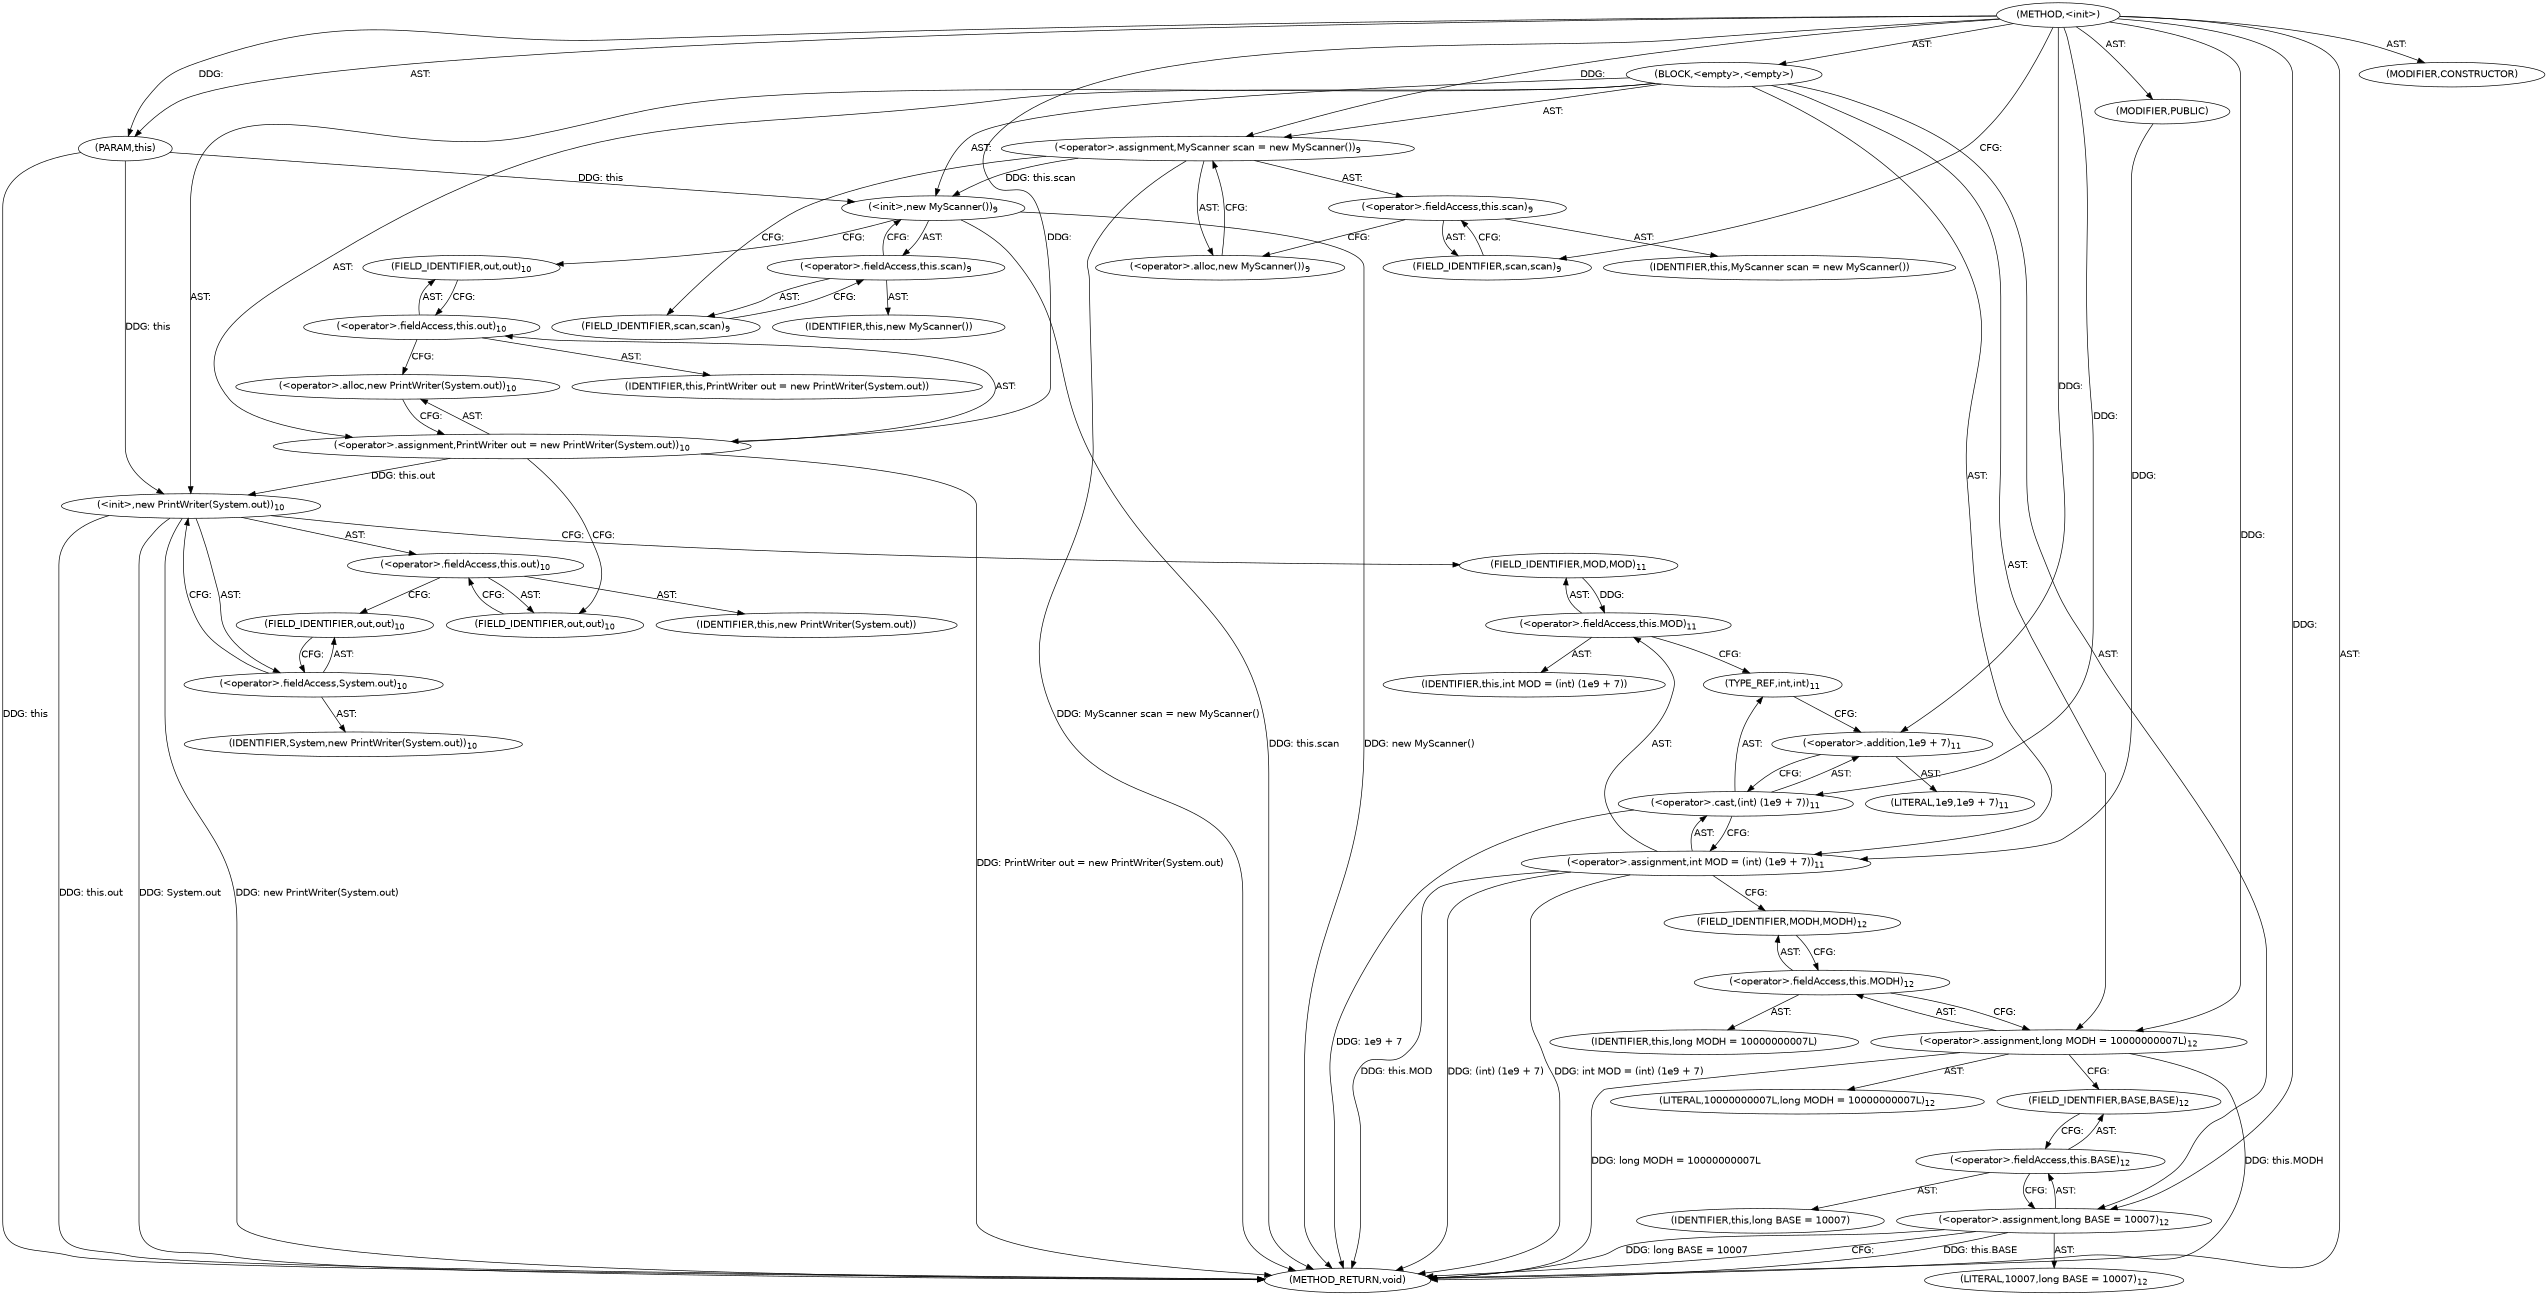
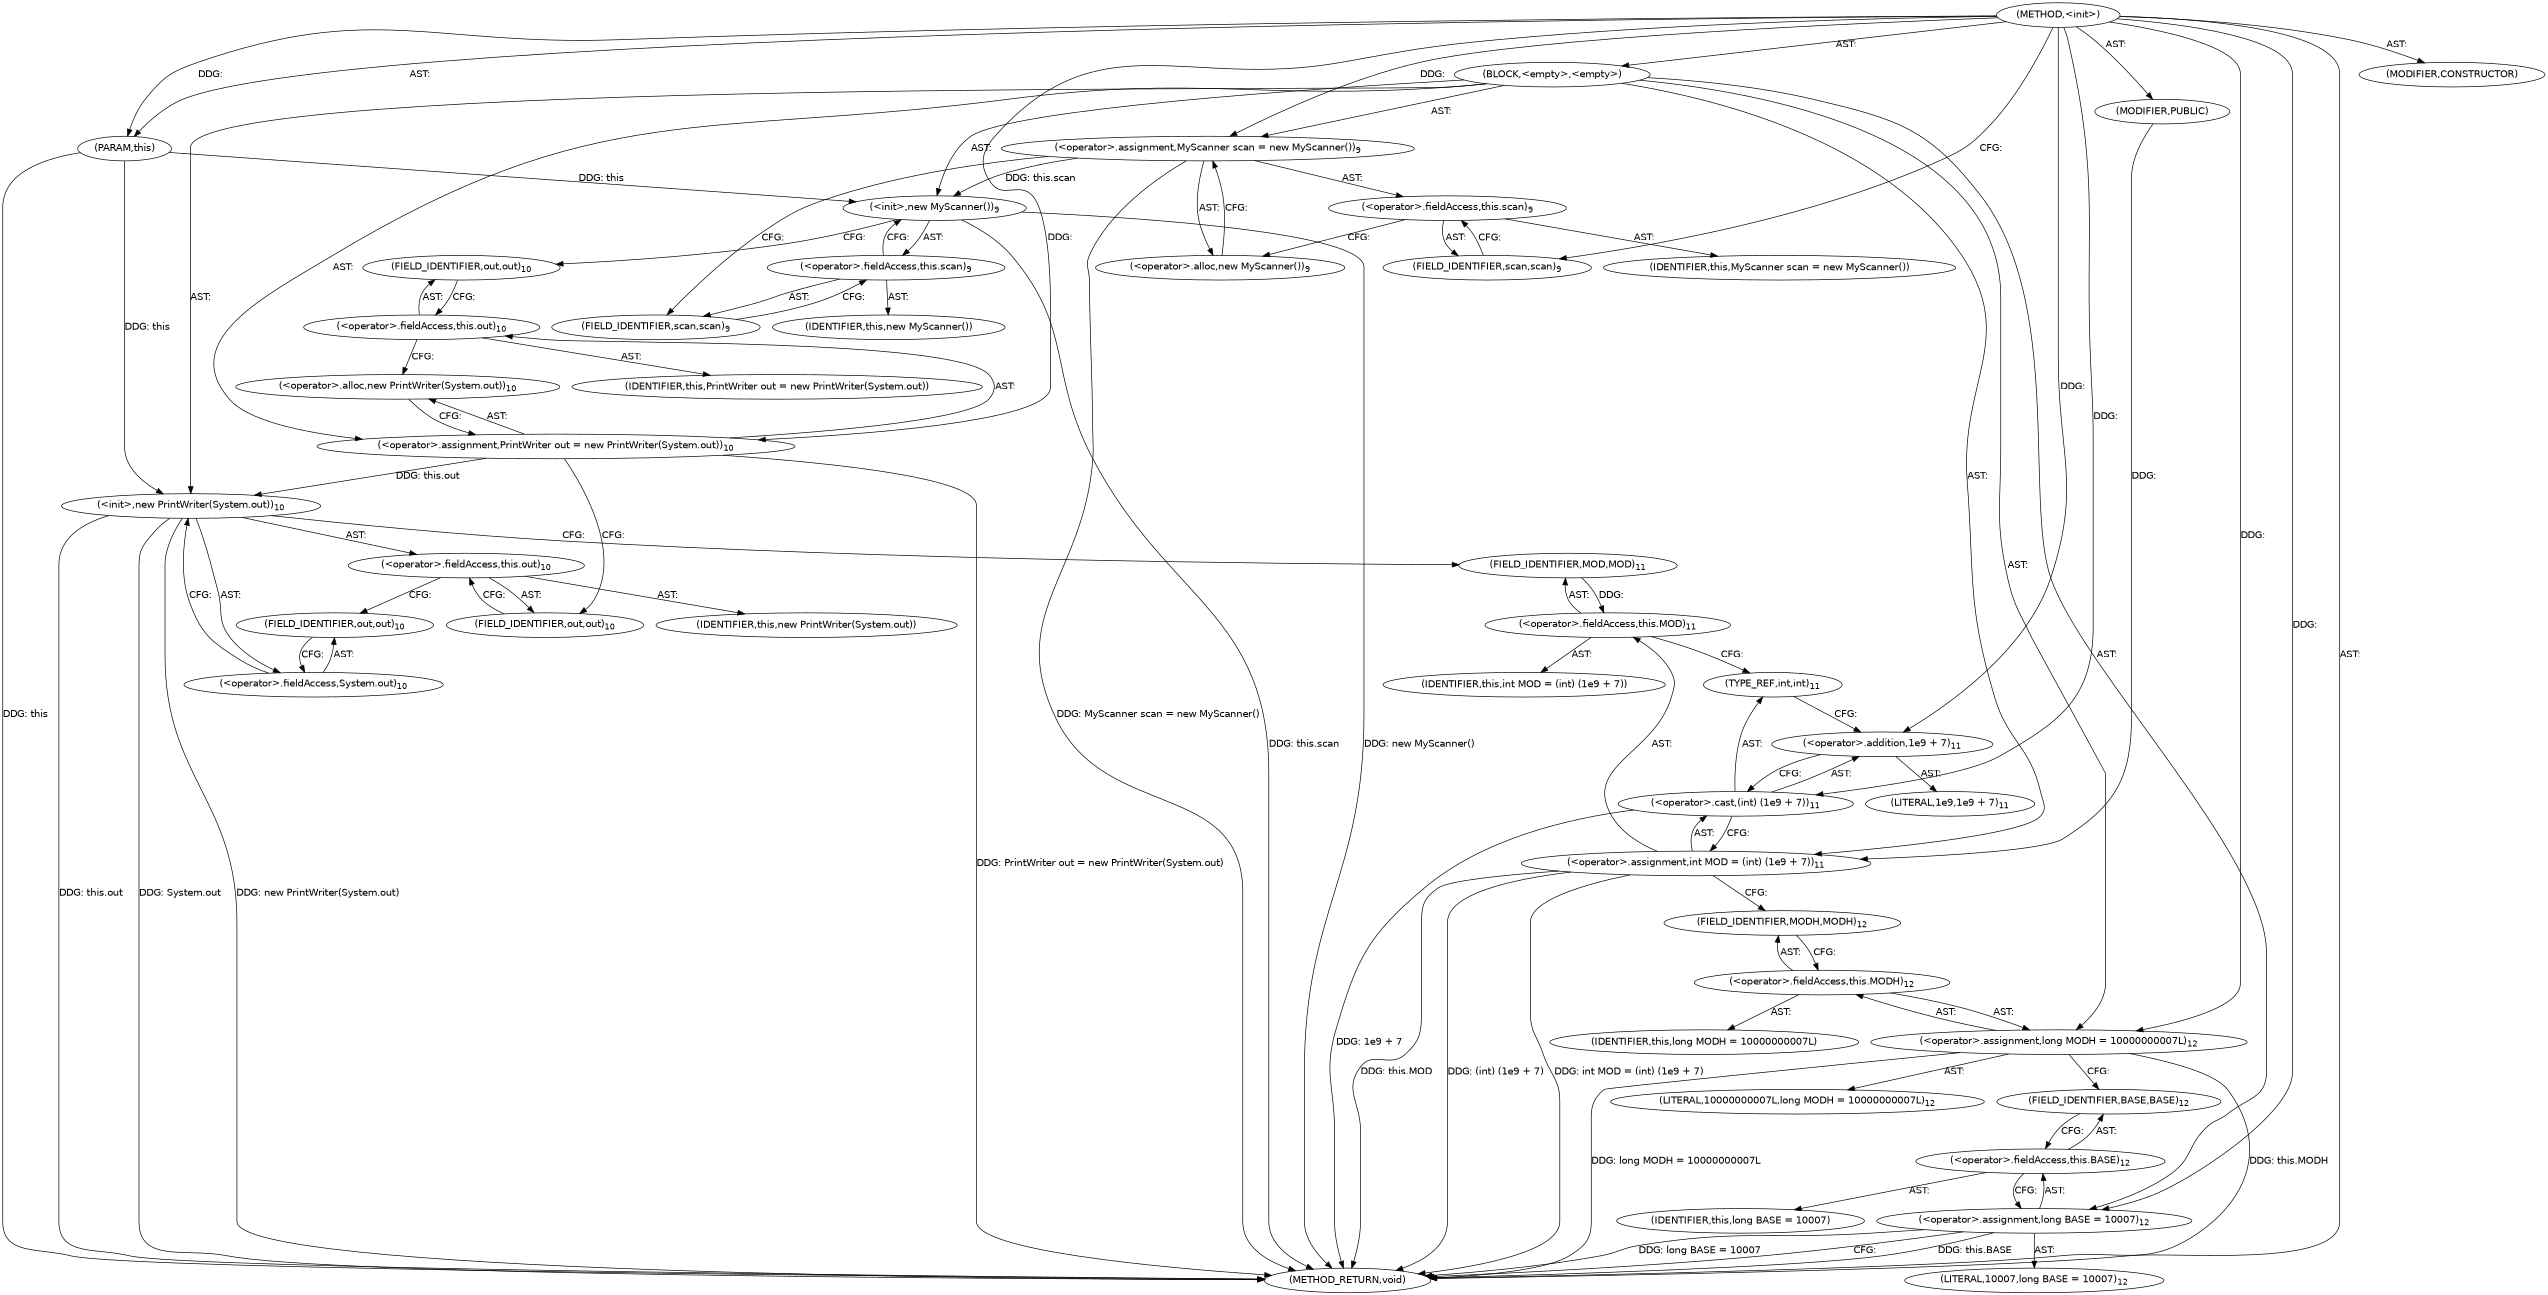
node "(IDENTIFIER,System,new PrintWriter(System.out))": removed
edge "(<operator>.fieldAccess,this.MODH)" -> "(<operator>.assignment,long MODH = 10000000007L)": label "CFG: " -> "AST: "
